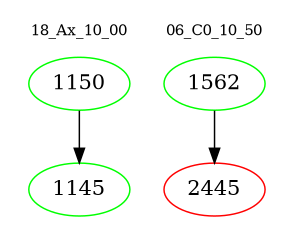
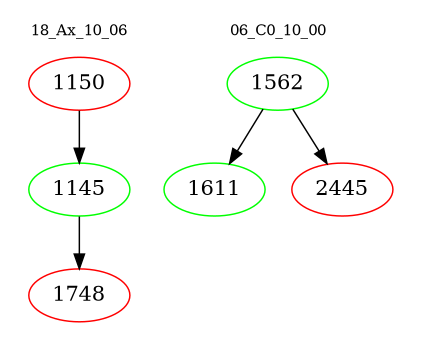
cluster "18_Ax_10_00": label "18_Ax_10_00" -> "18_Ax_10_06"
cluster "06_C0_10_50": label "06_C0_10_50" -> "06_C0_10_00"
node "1150": color green -> red
node "1611": added
node "1748": added
